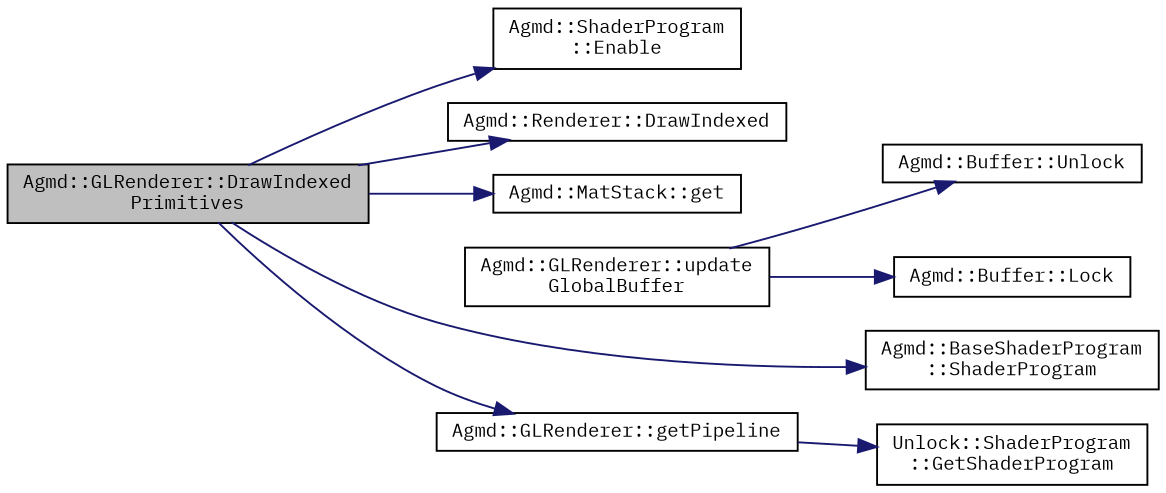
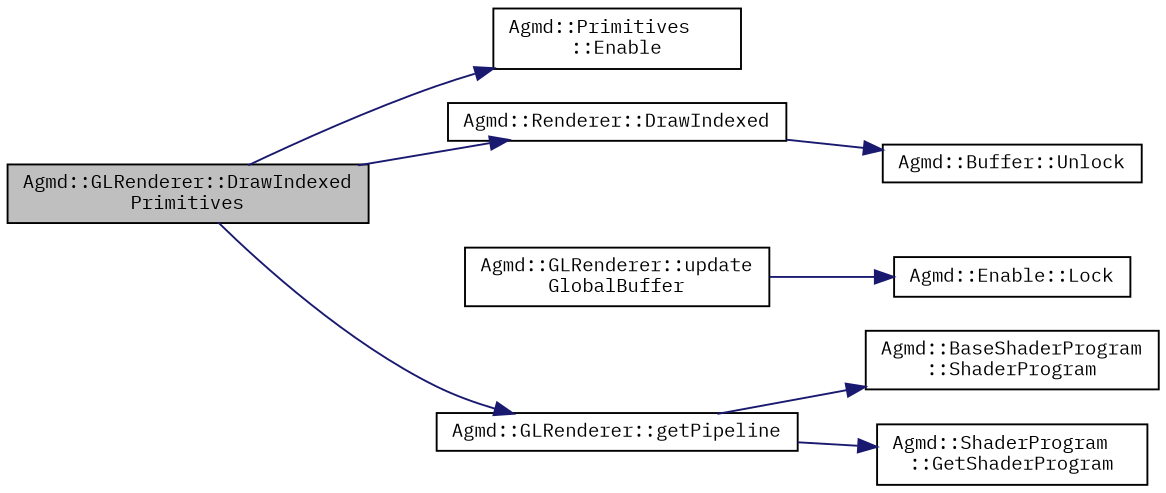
node "Agmd::ShaderProgram ::Enable": label "Agmd::ShaderProgram ::Enable" -> "Agmd::Primitives ::Enable"
node "Agmd::MatStack::get": removed
edge "Agmd::GLRenderer::update GlobalBuffer" -> "Agmd::Buffer::Unlock": now "Agmd::Renderer::DrawIndexed" -> "Agmd::Buffer::Unlock"
node "Agmd::Buffer::Lock": label "Agmd::Buffer::Lock" -> "Agmd::Enable::Lock"
edge "Agmd::GLRenderer::DrawIndexed Primitives" -> "Agmd::BaseShaderProgram ::ShaderProgram": now "Agmd::GLRenderer::getPipeline" -> "Agmd::BaseShaderProgram ::ShaderProgram"
node "Unlock::ShaderProgram ::GetShaderProgram": label "Unlock::ShaderProgram ::GetShaderProgram" -> "Agmd::ShaderProgram ::GetShaderProgram"
